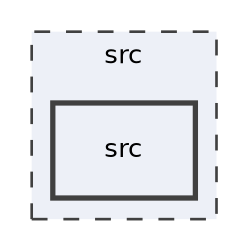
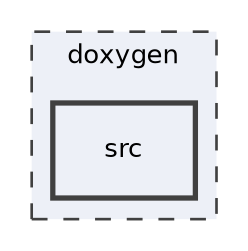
cluster "src": label "src" -> "doxygen"
